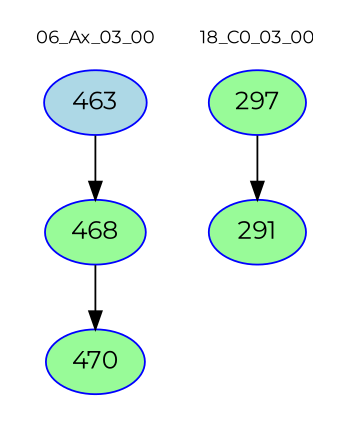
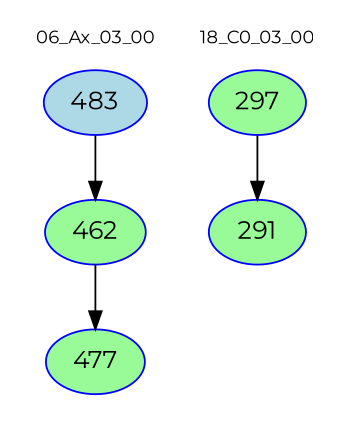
node "463": label "463" -> "483"
node "468": label "468" -> "462"
node "470": label "470" -> "477"
